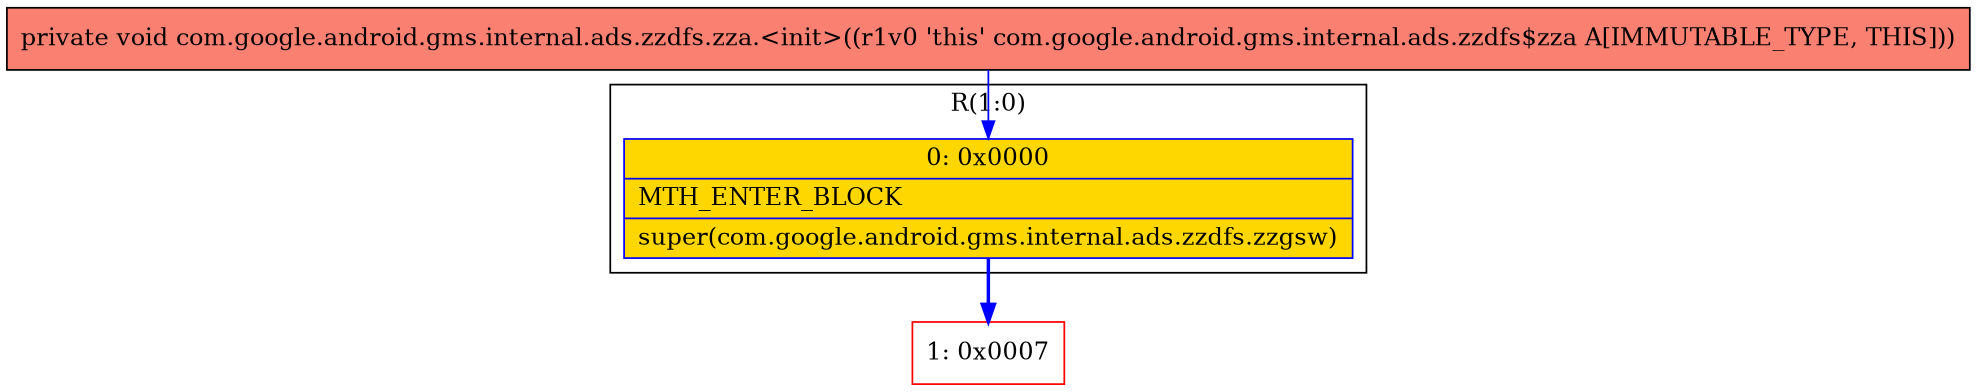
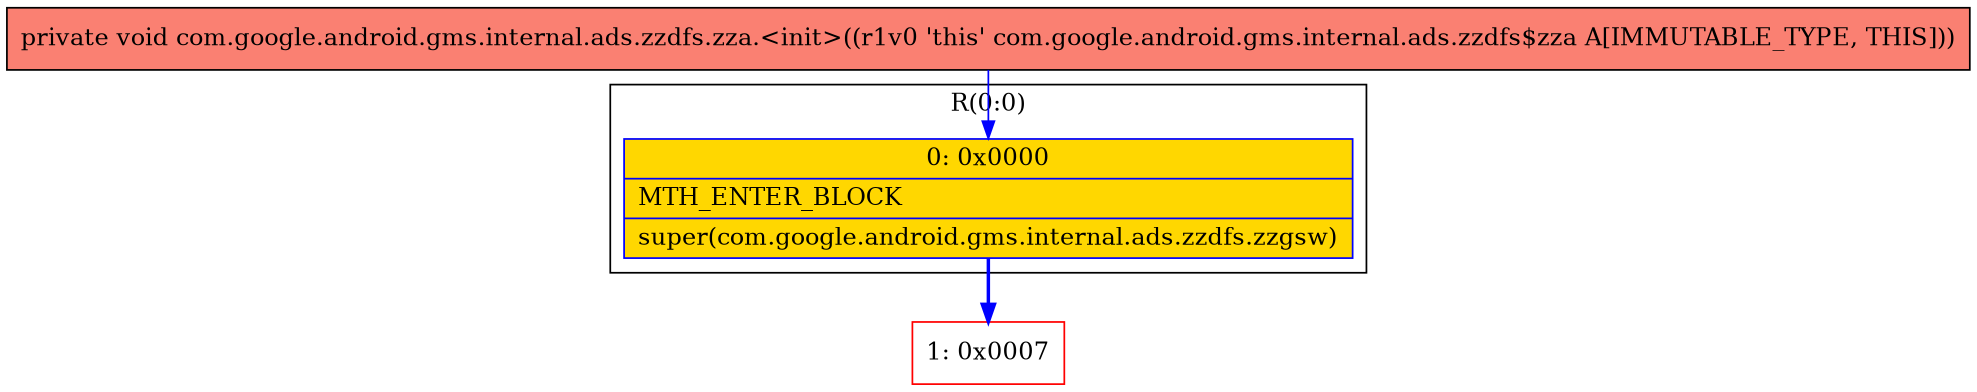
cluster "R(1:0)": label "R(1:0)" -> "R(0:0)"
